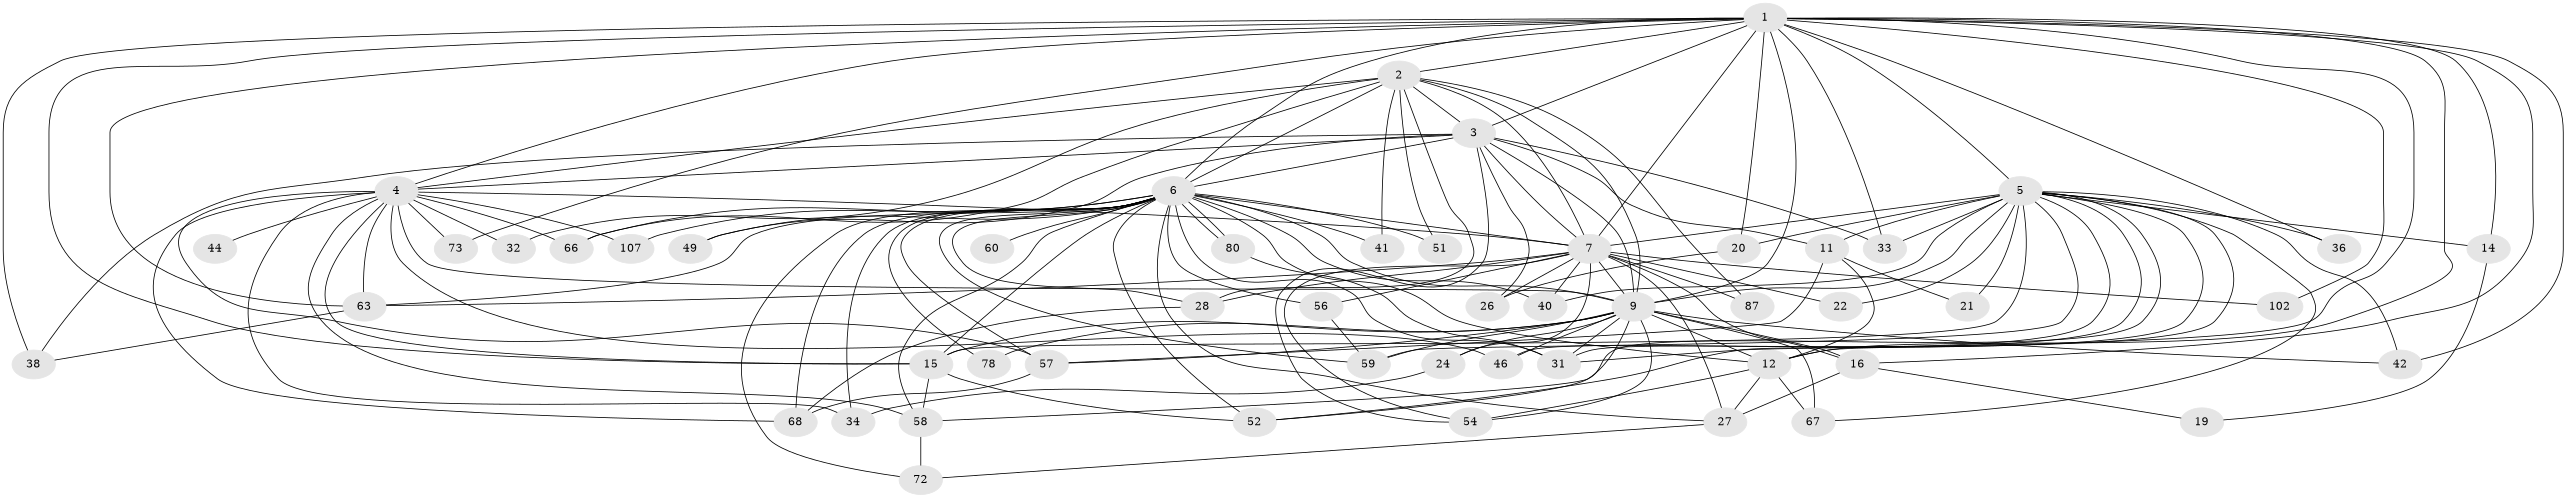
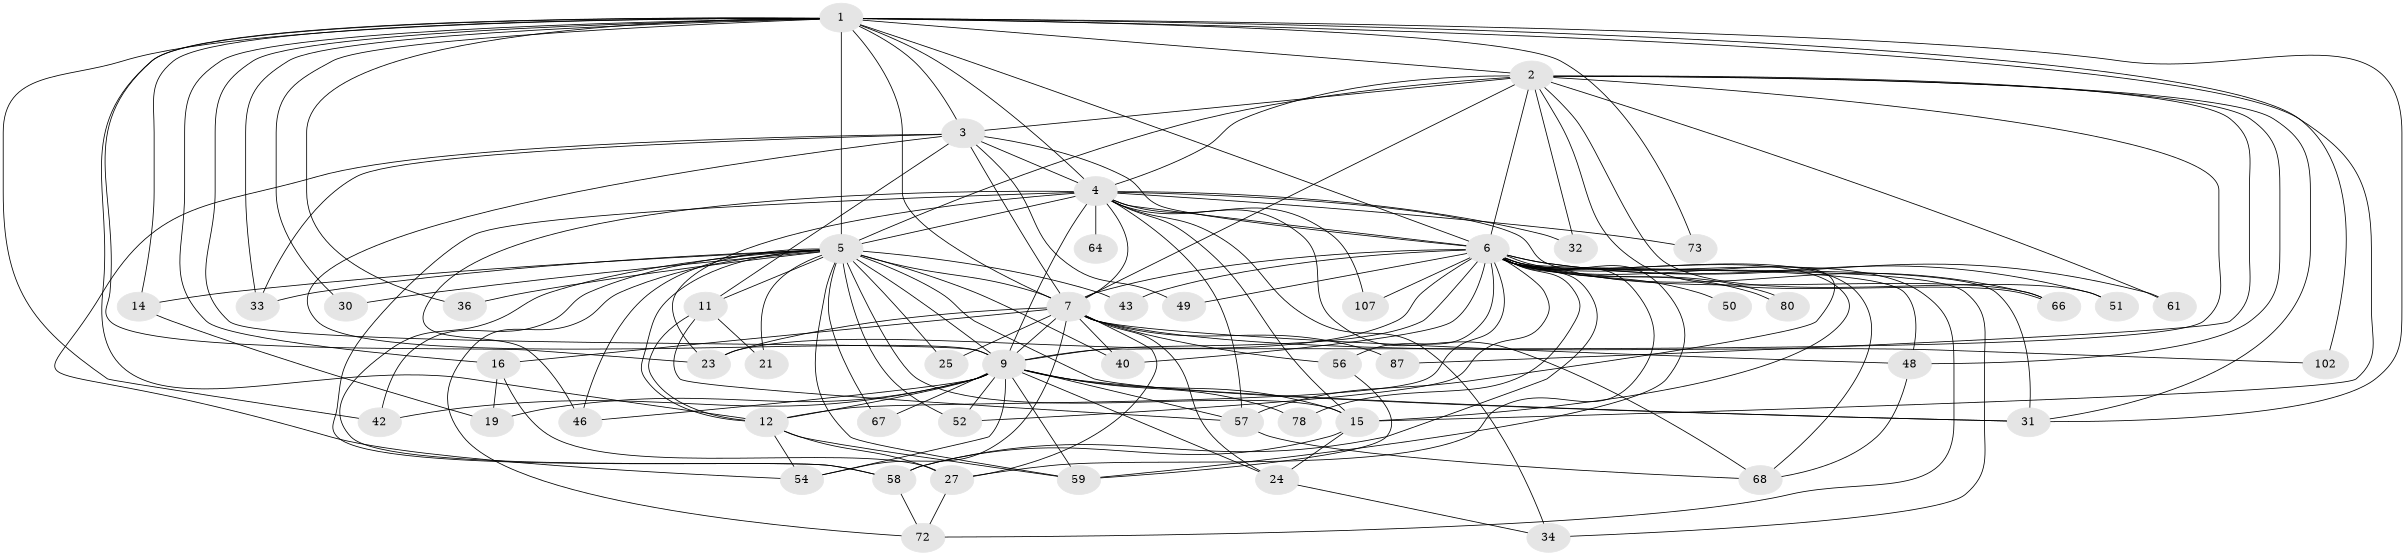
edge "2" -- "5": added
edge "4" -- "5": added
edge "4" -- "6": added
node "44": label "44" -> "64"
node "60": label "60" -> "50"
node "41": label "41" -> "61"
node "20": label "20" -> "30"
node "63": label "63" -> "23"
node "43": added
node "28": label "28" -> "48"
edge "80" -- "31": now "2" -- "31"
node "26": removed
node "22": label "22" -> "25"
edge "9" -- "16": now "9" -- "19"
node "38": removed
edge "12" -- "67": now "12" -- "59"
edge "15" -- "52": now "15" -- "24"
edge "5" -- "72": added
